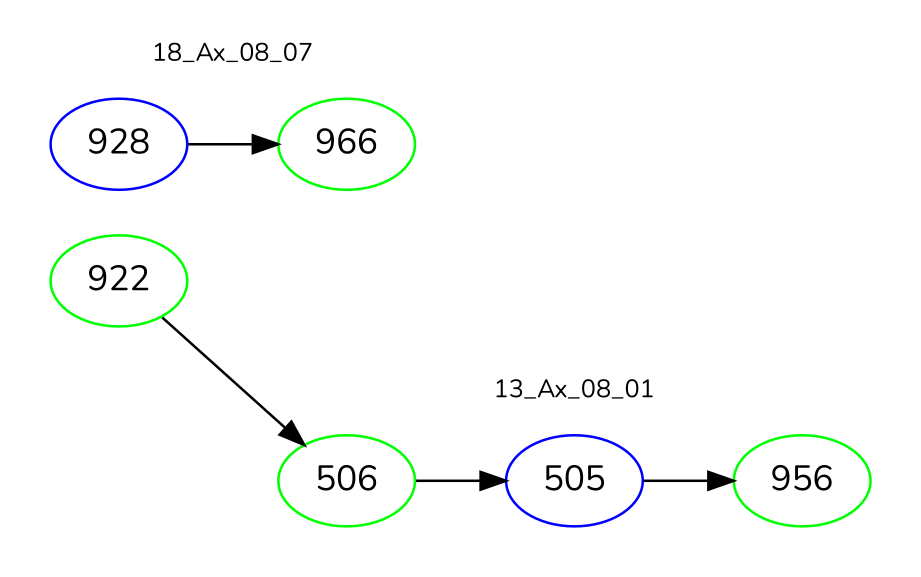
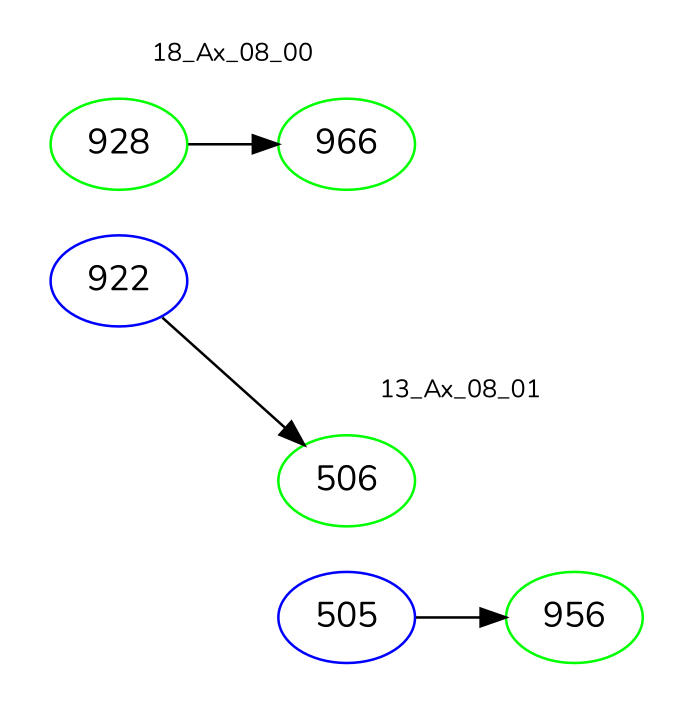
cluster "18_Ax_08_07": label "18_Ax_08_07" -> "18_Ax_08_00"
node "928": color blue -> green
node "922": color green -> blue
edge "506" -> "505": removed
